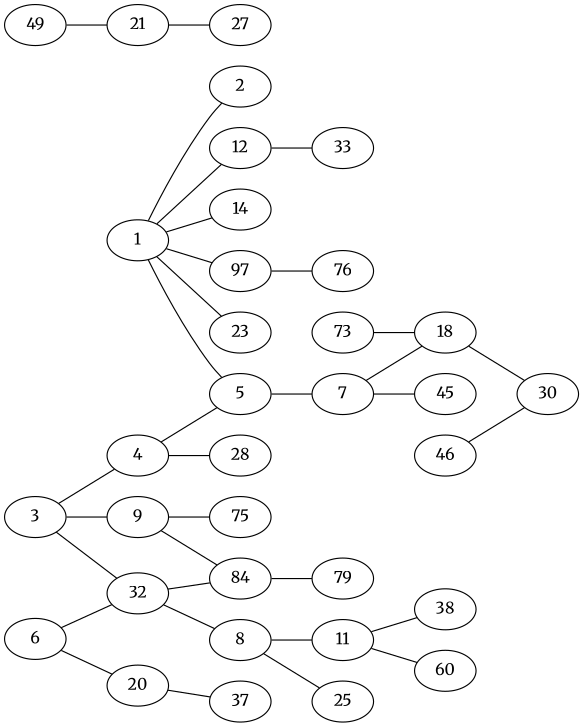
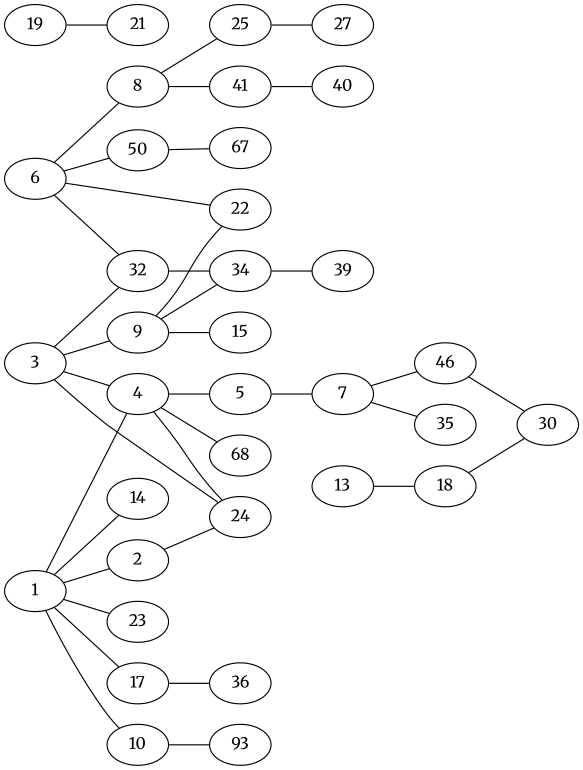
node "49": label "49" -> "19"
edge "21" -- "27": now "25" -- "27"
node "12": label "12" -> "10"
node "33": label "33" -> "93"
node "22": added
node "97": label "97" -> "17"
node "76": label "76" -> "36"
edge "1" -- "5": now "1" -- "4"
node "73": label "73" -> "13"
edge "18" -- "7": now "46" -- "7"
node "45": label "45" -> "35"
node "28": label "28" -> "68"
node "24": added
node "75": label "75" -> "15"
node "84": label "84" -> "34"
node "79": label "79" -> "39"
node "38": removed
edge "32" -- "8": now "6" -- "8"
node "11": label "11" -> "41"
node "60": label "60" -> "40"
node "20": label "20" -> "50"
node "37": label "37" -> "67"
